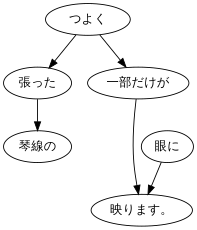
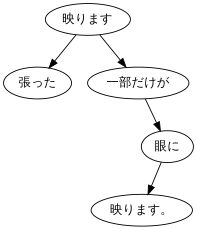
node "つよく": label "つよく" -> "映ります"
edge "一部だけが" -> "映ります。": now "一部だけが" -> "眼に"
node "琴線の": removed
